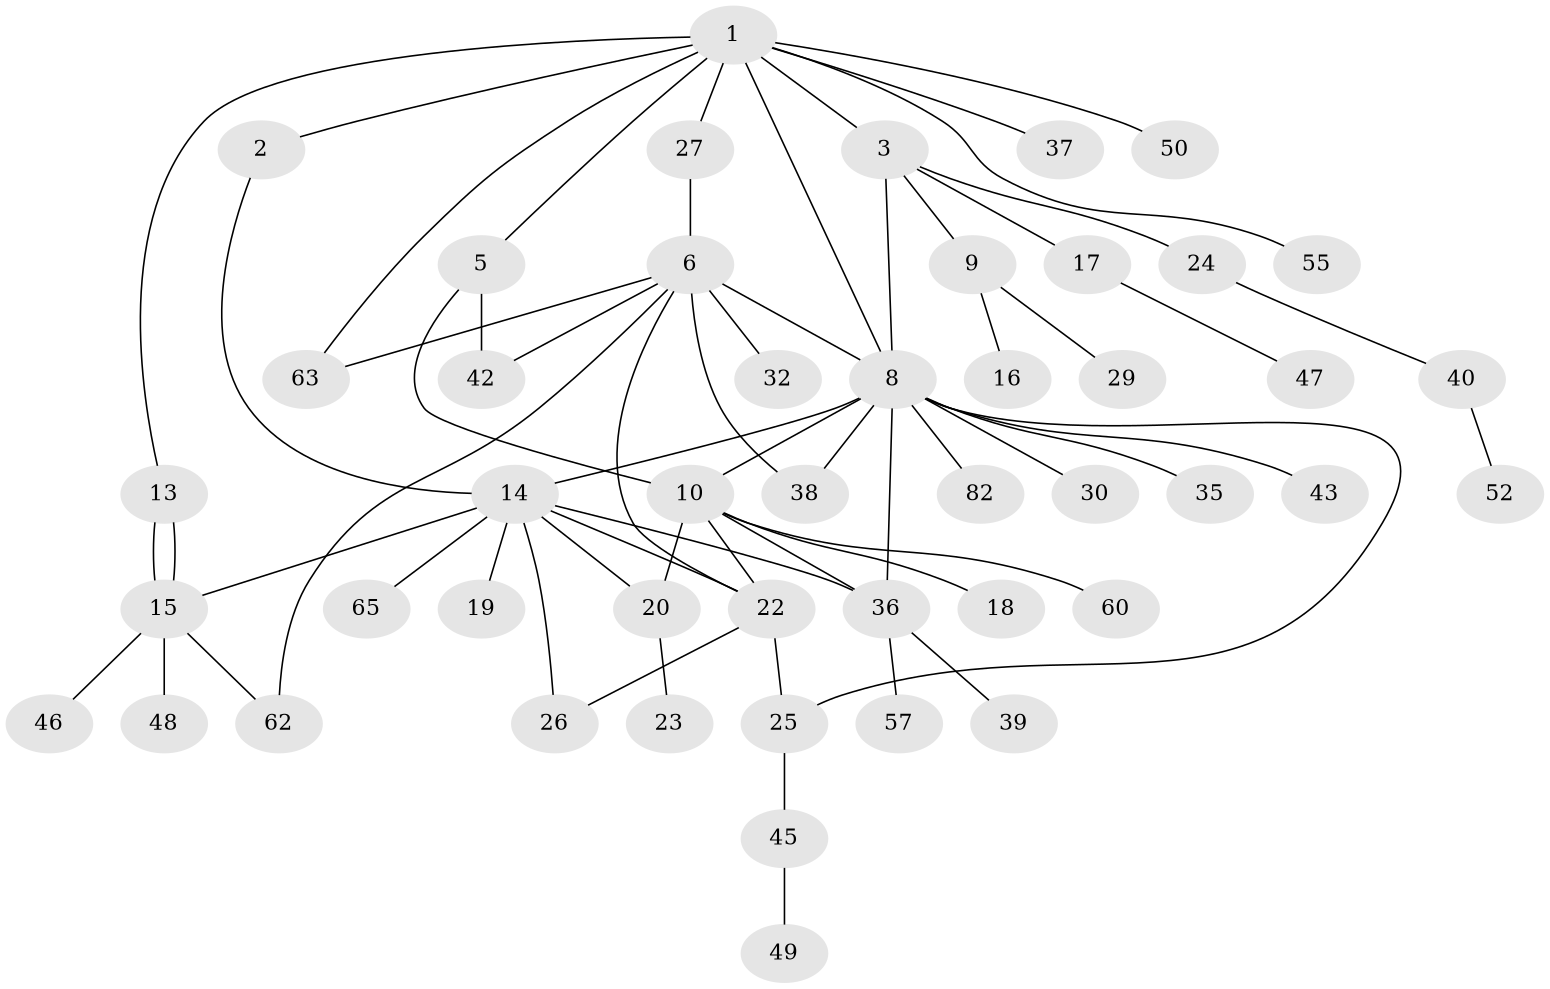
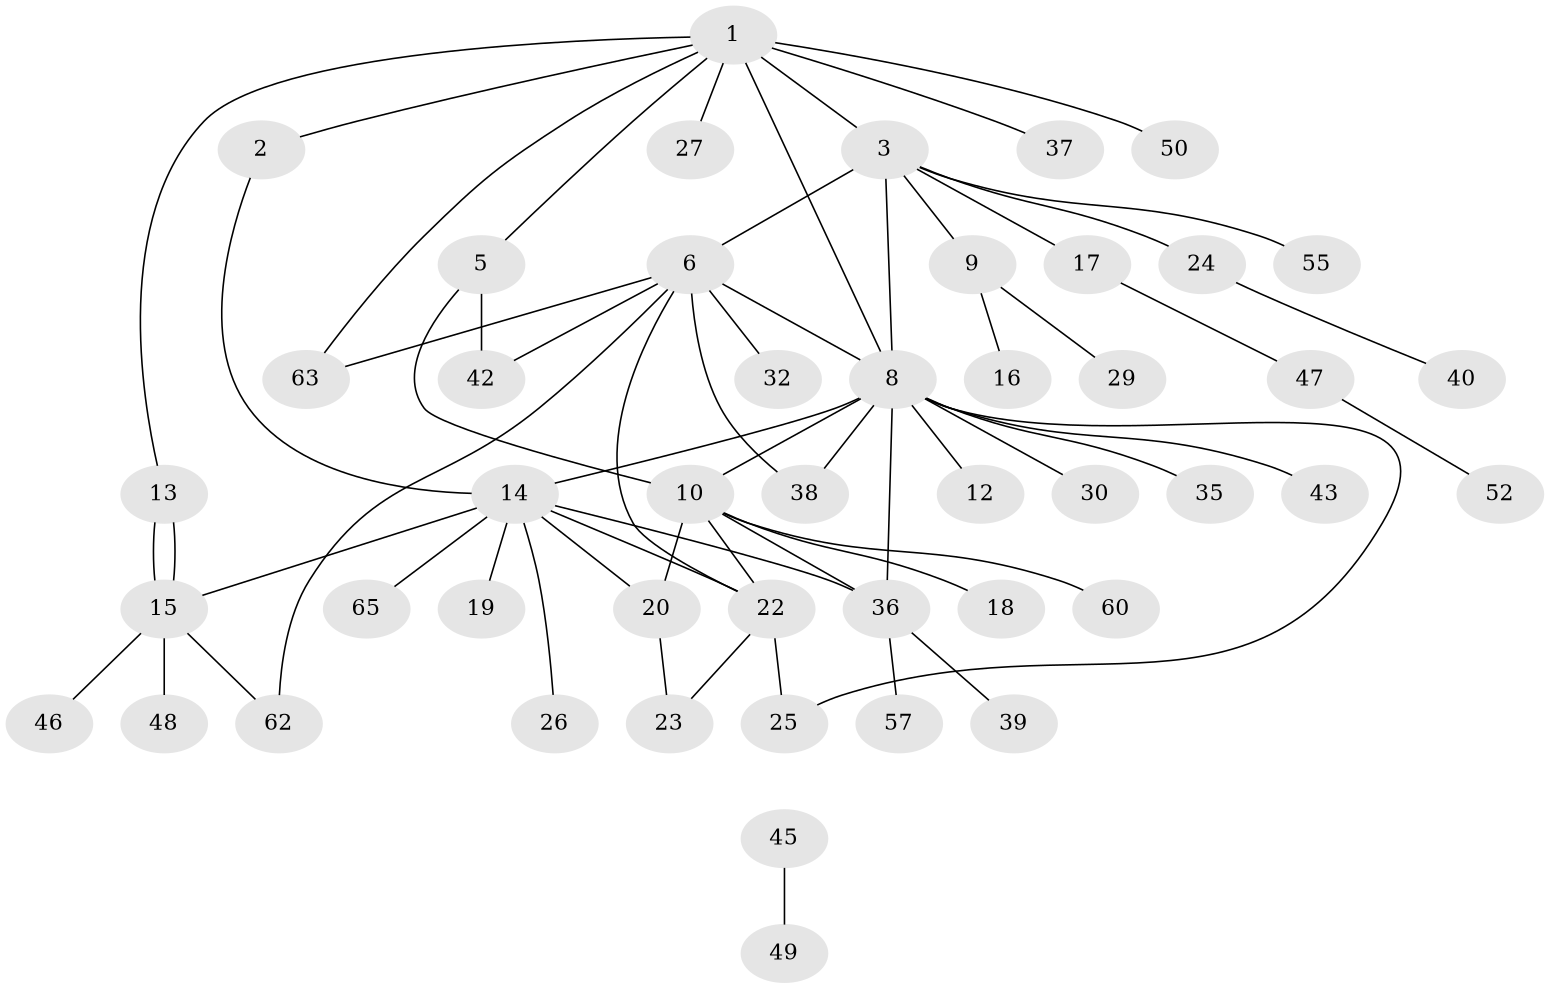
edge "1" -- "55": now "3" -- "55"
edge "27" -- "6": now "3" -- "6"
edge "40" -- "52": now "47" -- "52"
node "82": label "82" -> "12"
edge "22" -- "26": now "22" -- "23"
edge "25" -- "45": removed
